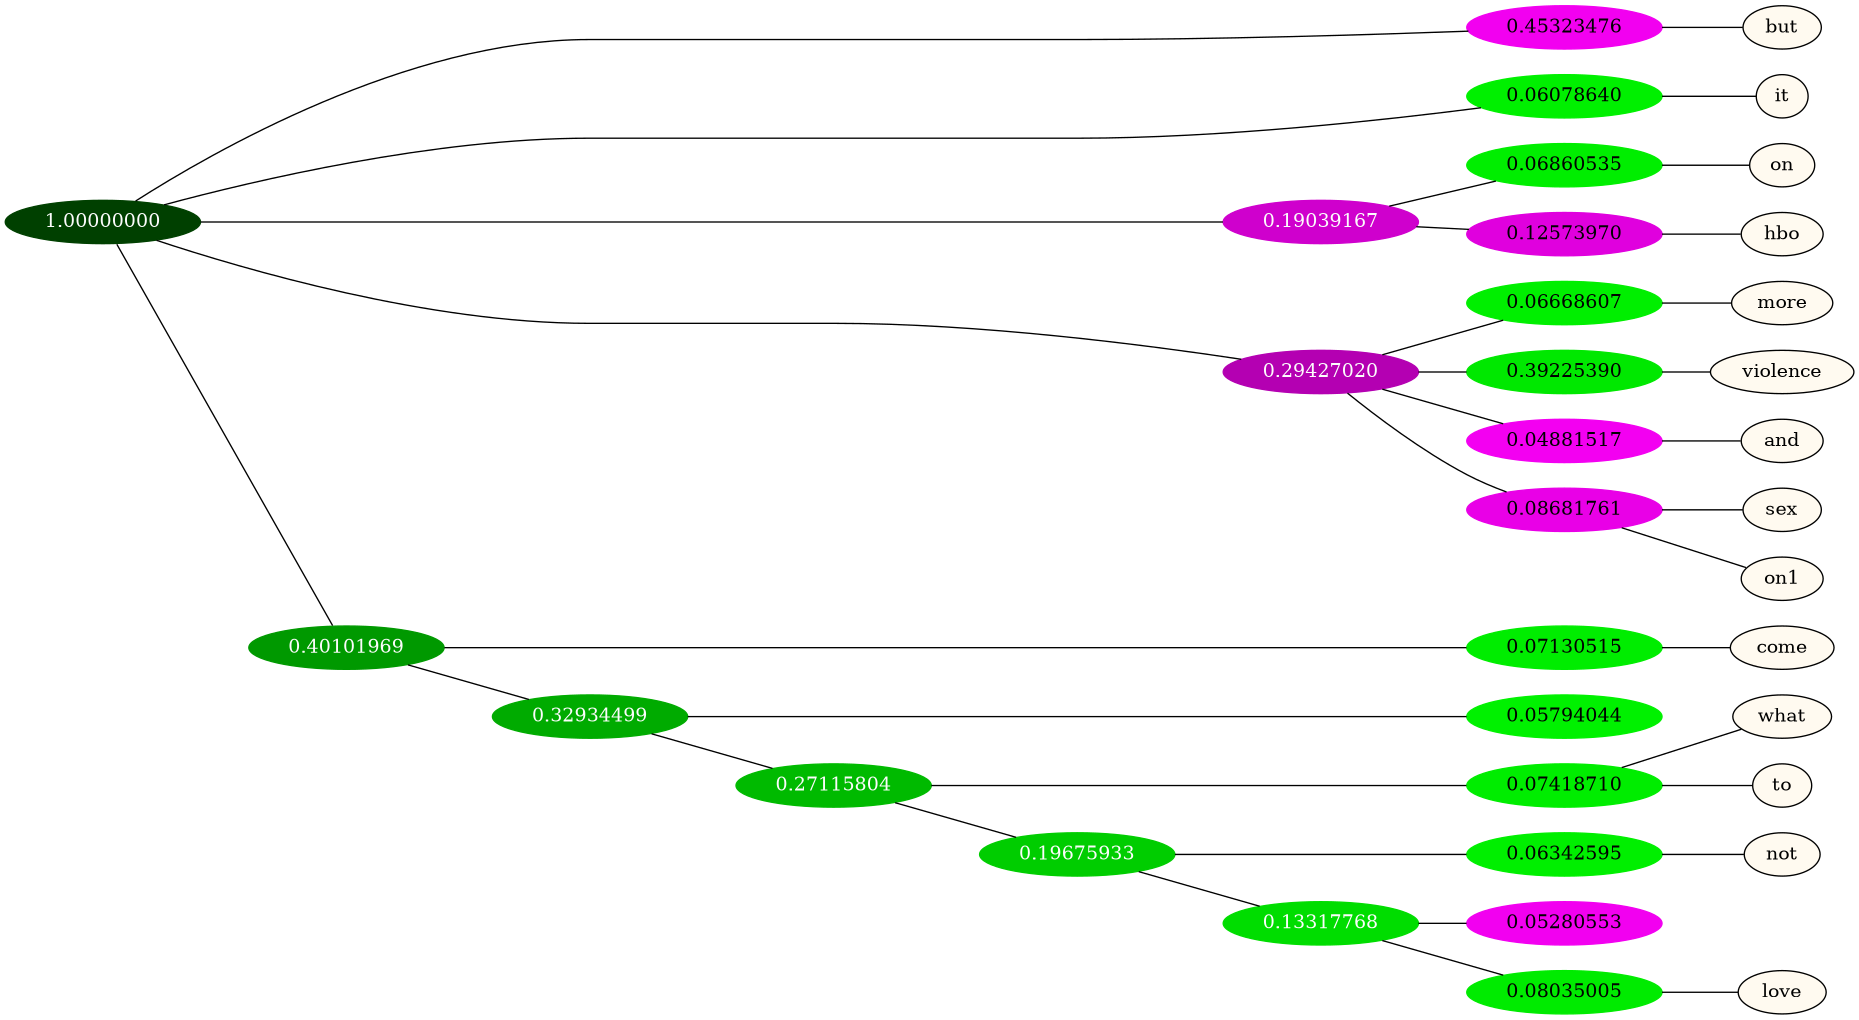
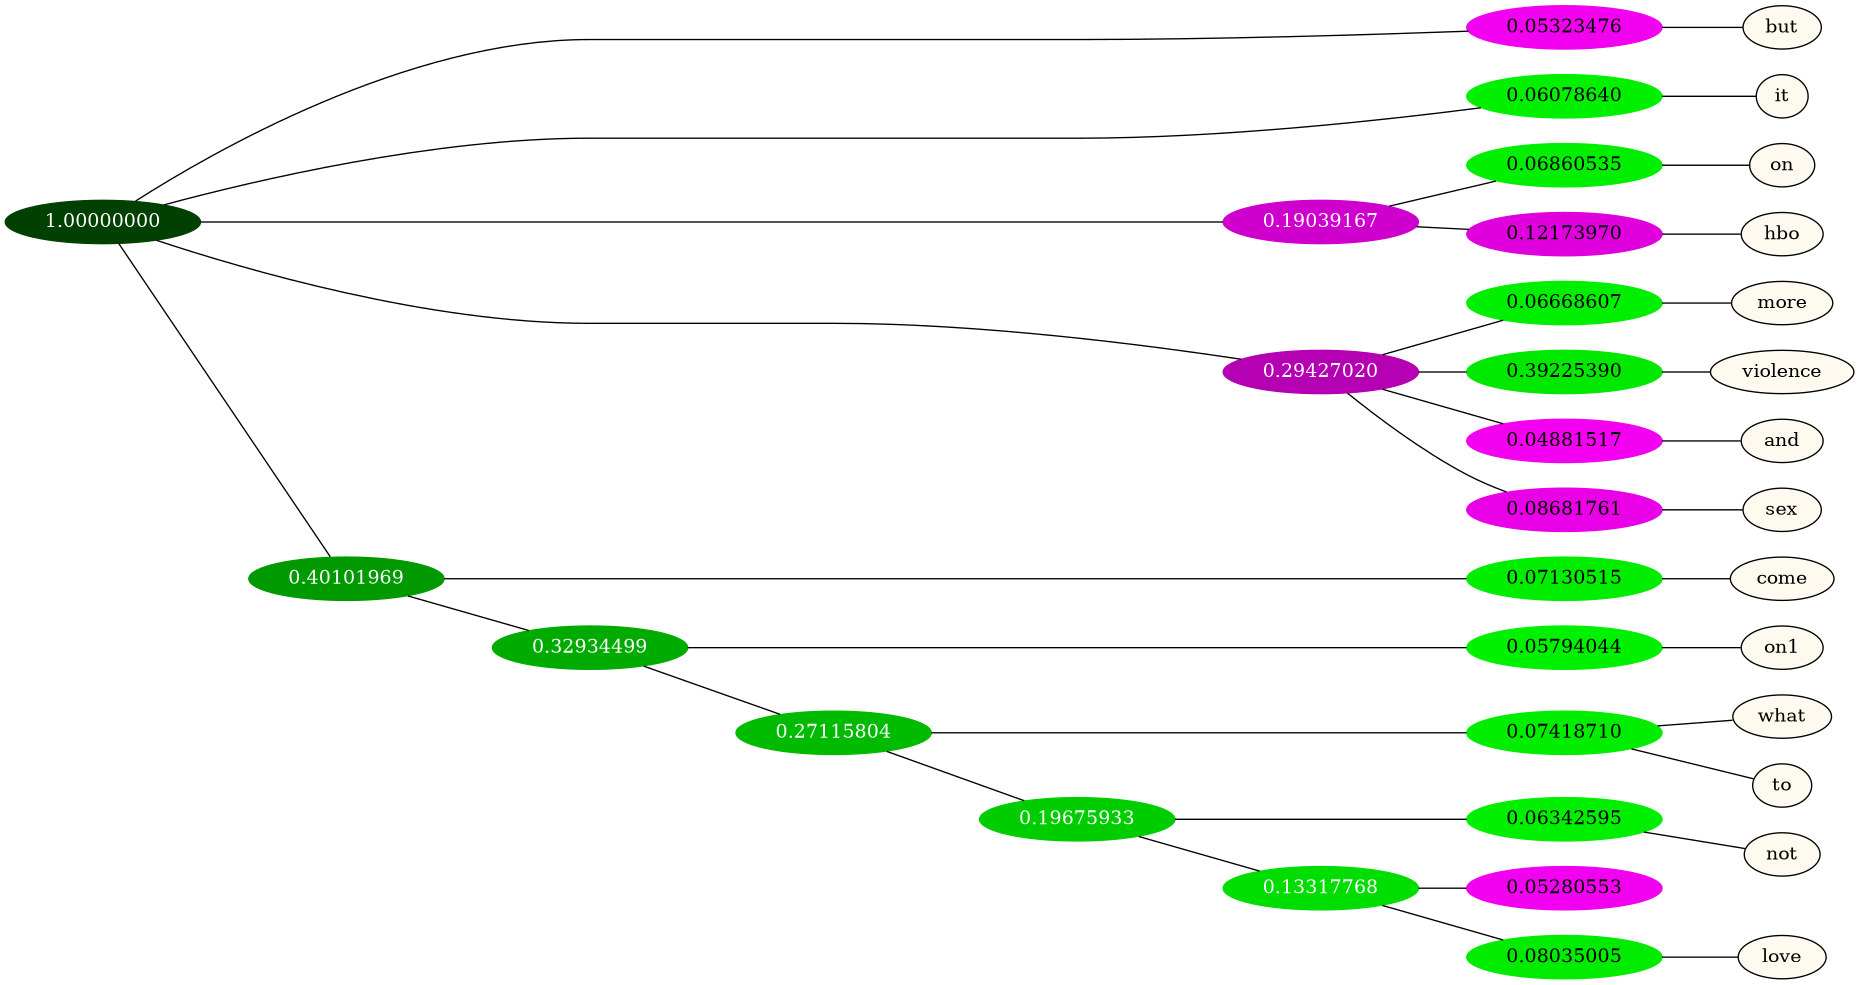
node "0.45323476": label "0.45323476" -> "0.05323476"
node "0.12573970": label "0.12573970" -> "0.12173970"
edge "0.08681761" -- "on1": now "0.05794044" -- "on1"
